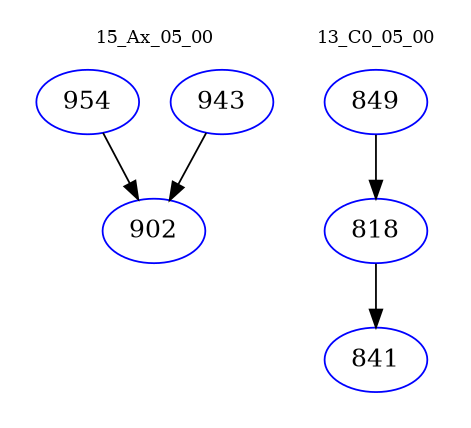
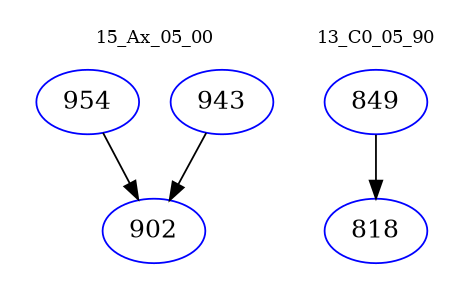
cluster "13_C0_05_00": label "13_C0_05_00" -> "13_C0_05_90"
node "841": removed
